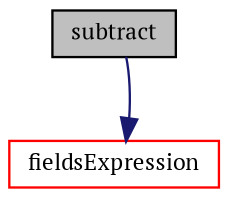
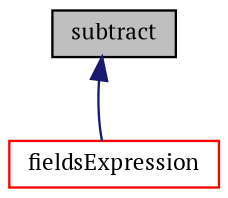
edge "subtract" -> "fieldsExpression": reversed
